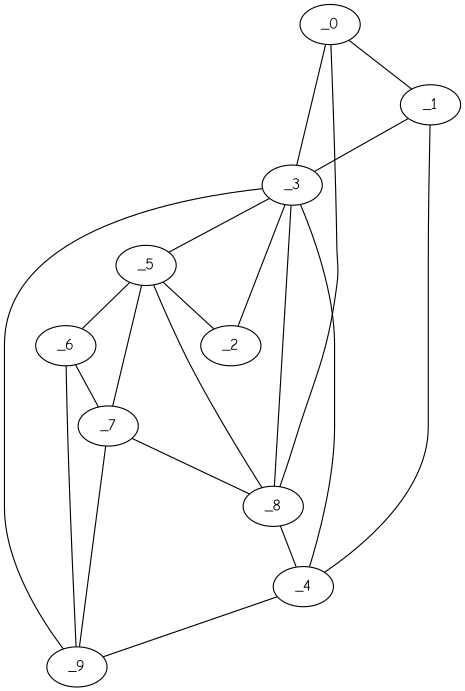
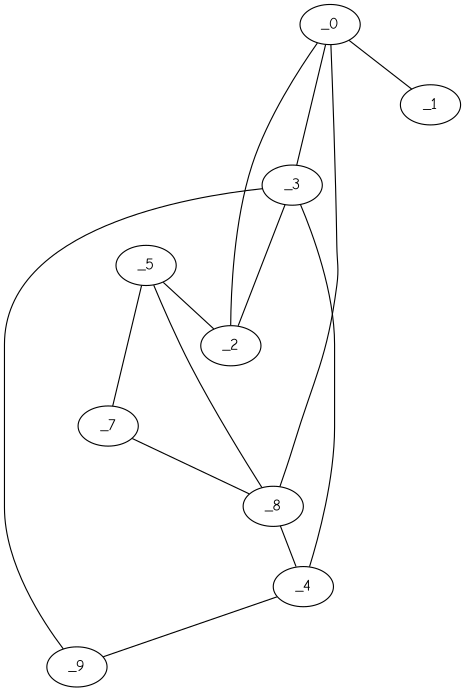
edge "_1" -- "_3": removed
edge "_0" -- "_2": added
edge "_3" -- "_5": removed
node "_6": removed
edge "_3" -- "_8": removed
edge "_1" -- "_4": removed
edge "_7" -- "_9": removed
